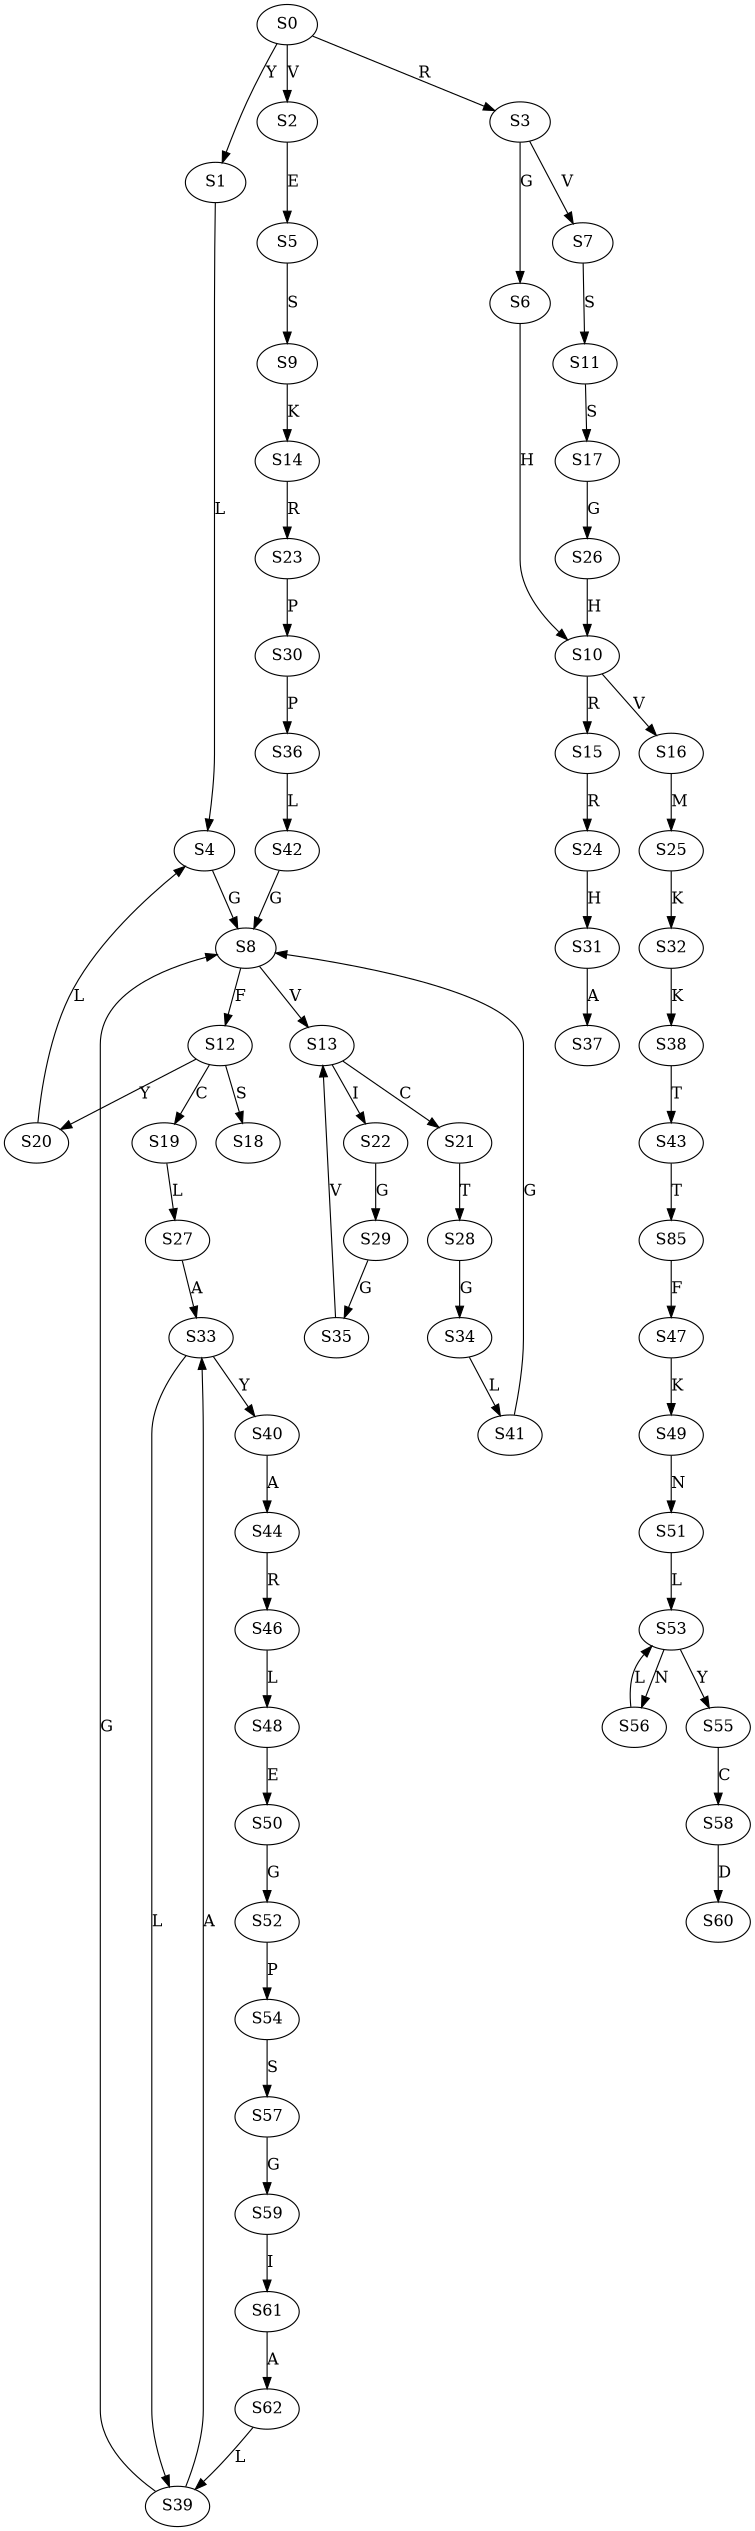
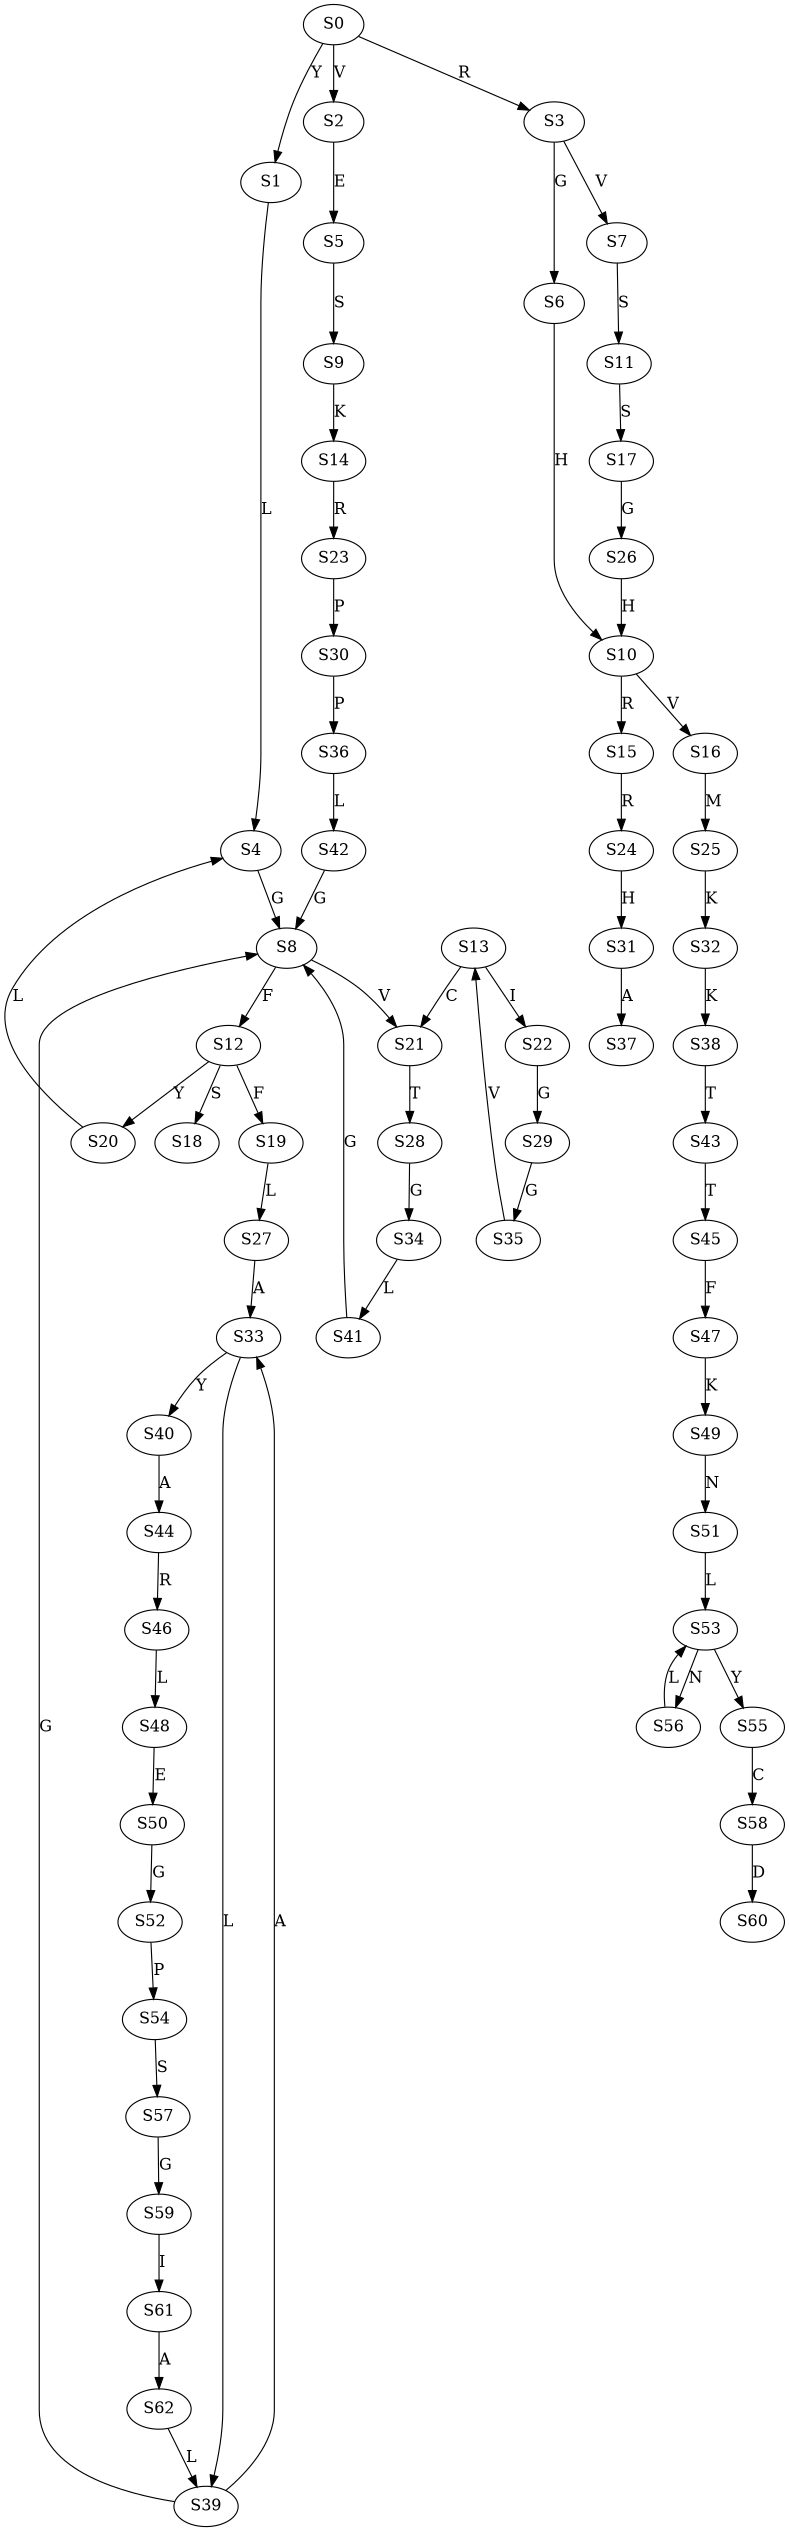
edge "S8" -> "S13": now "S8" -> "S21"
edge "S12" -> "S19": label "C" -> "F"
node "S85": label "S85" -> "S45"
